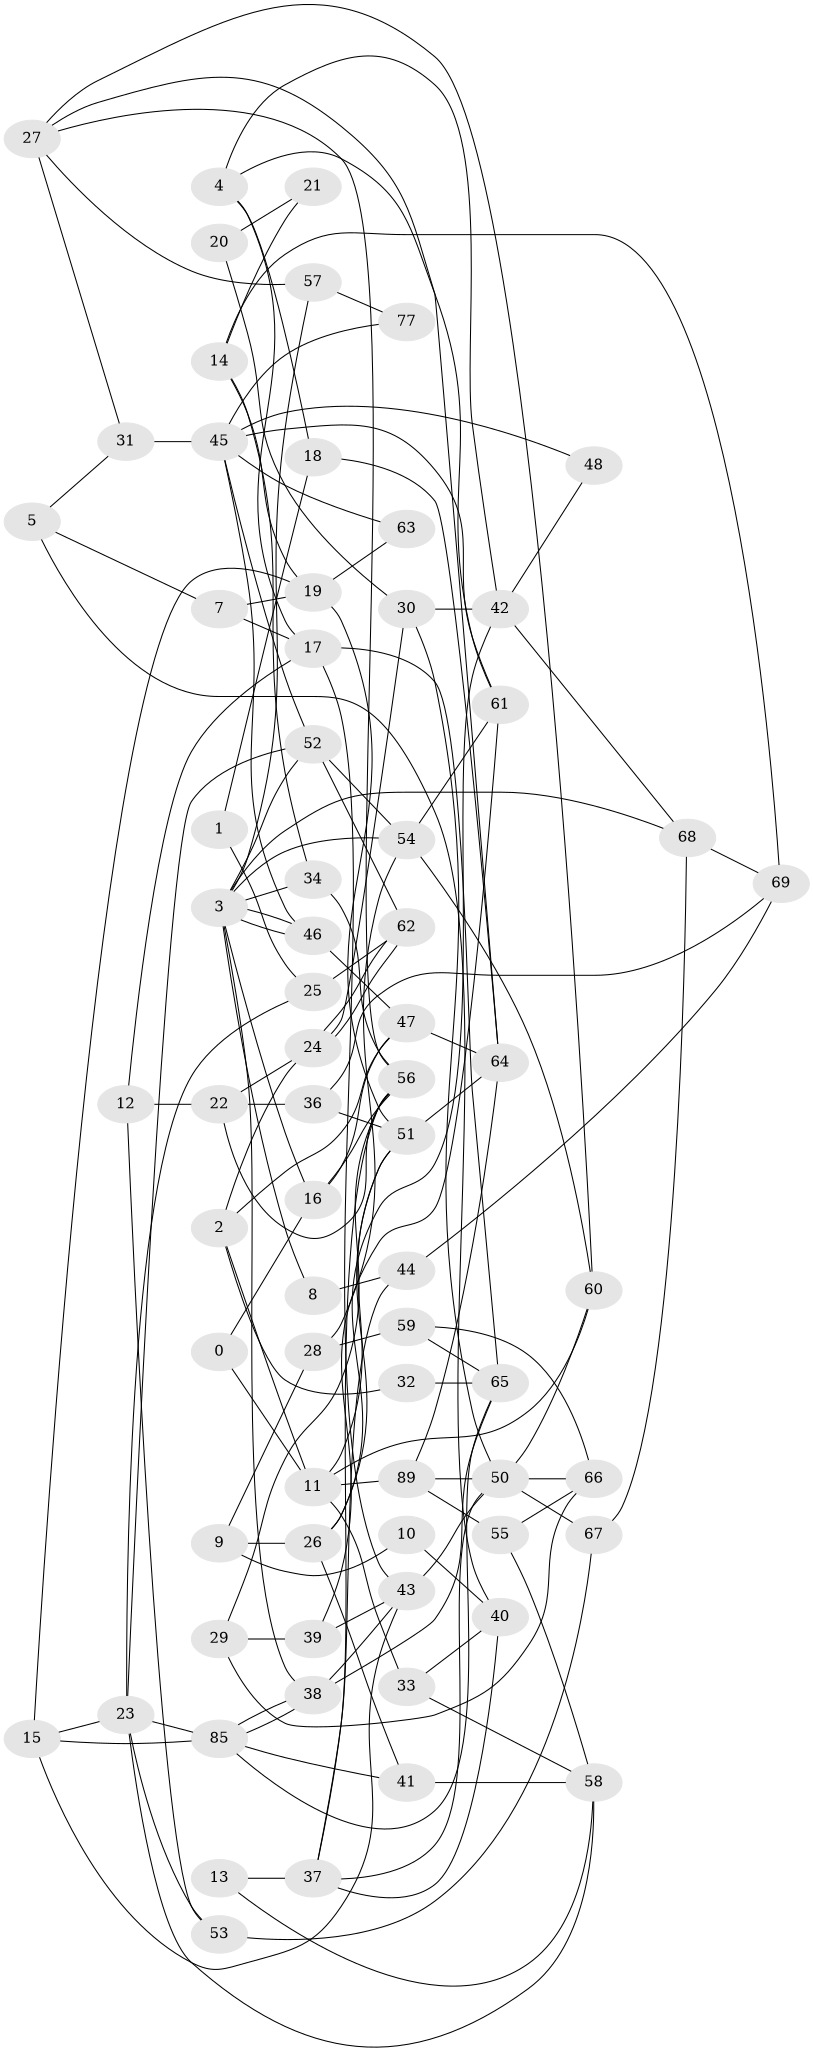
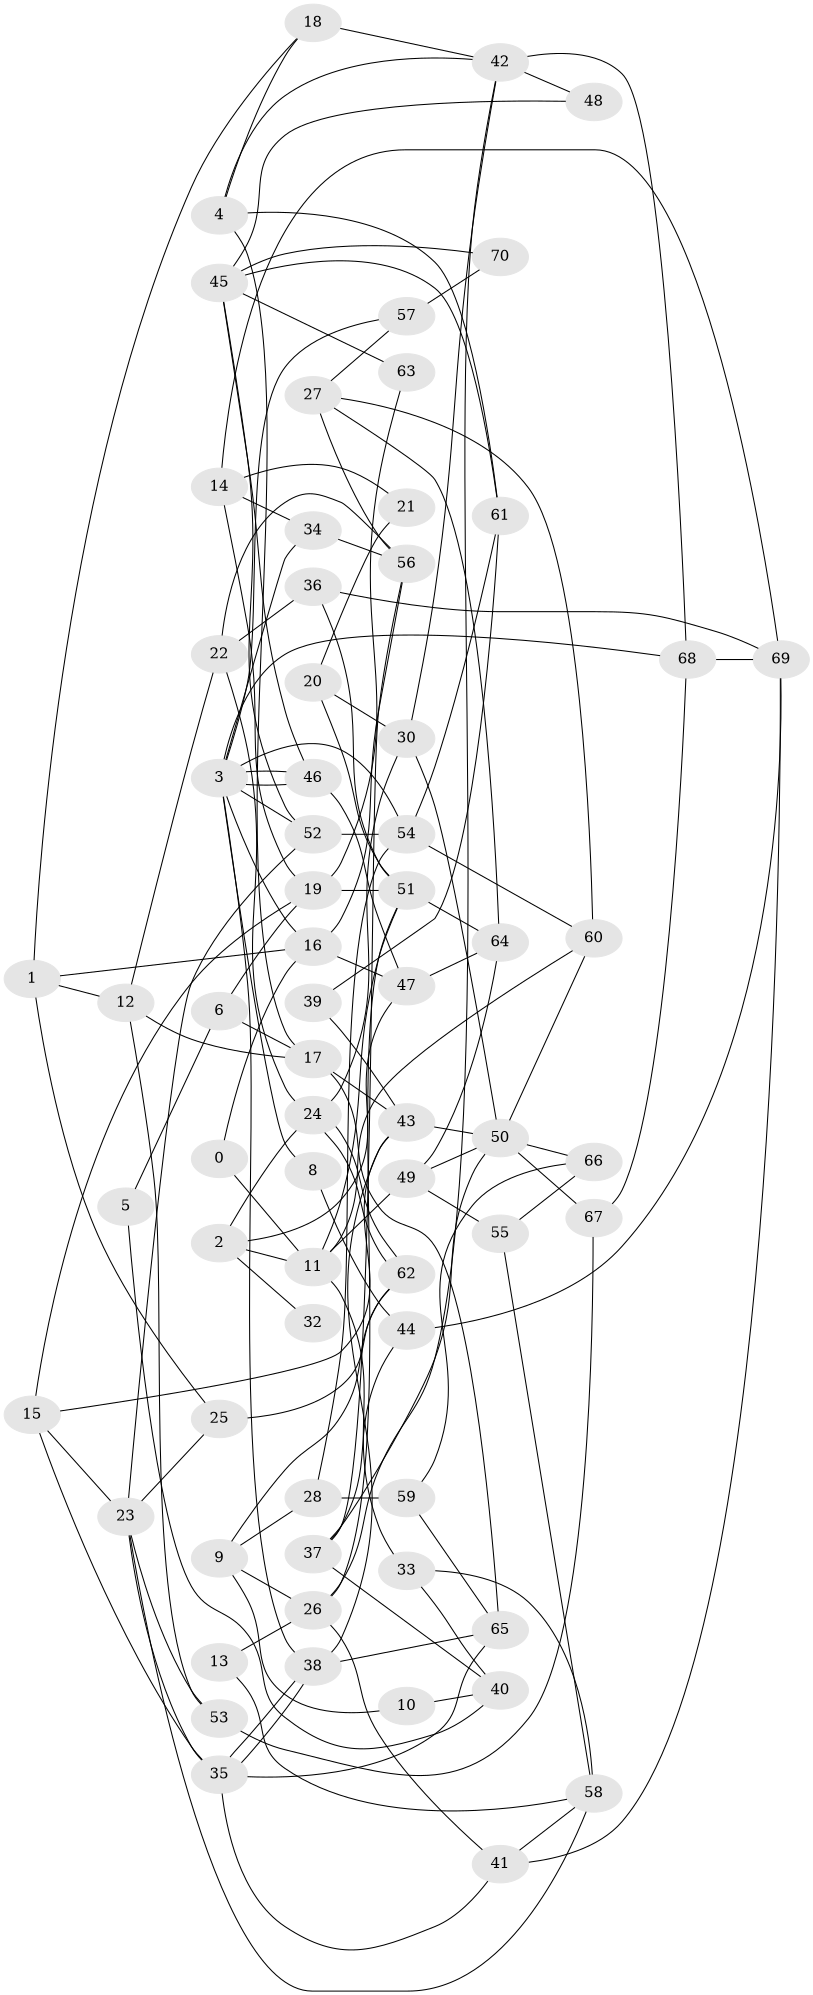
node "77": label "77" -> "70"
node "31": removed
node "7": label "7" -> "6"
edge "18" -- "64": now "18" -- "42"
edge "20" -- "51": added
edge "52" -- "62": now "9" -- "62"
edge "16" -- "1": added
edge "1" -- "12": added
edge "69" -- "41": added
edge "32" -- "65": removed
node "89": label "89" -> "49"
node "29": removed
node "85": label "85" -> "35"
edge "13" -- "37": now "13" -- "26"
